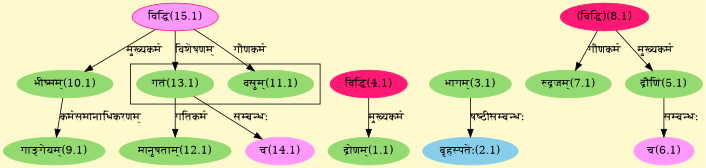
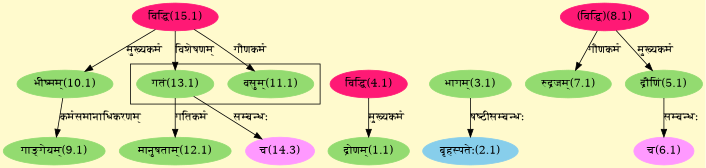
node "विद्धि(15.1)": fillcolor #ff99ff -> #ff1975
node "च(14.1)": label "च(14.1)" -> "च(14.3)"
